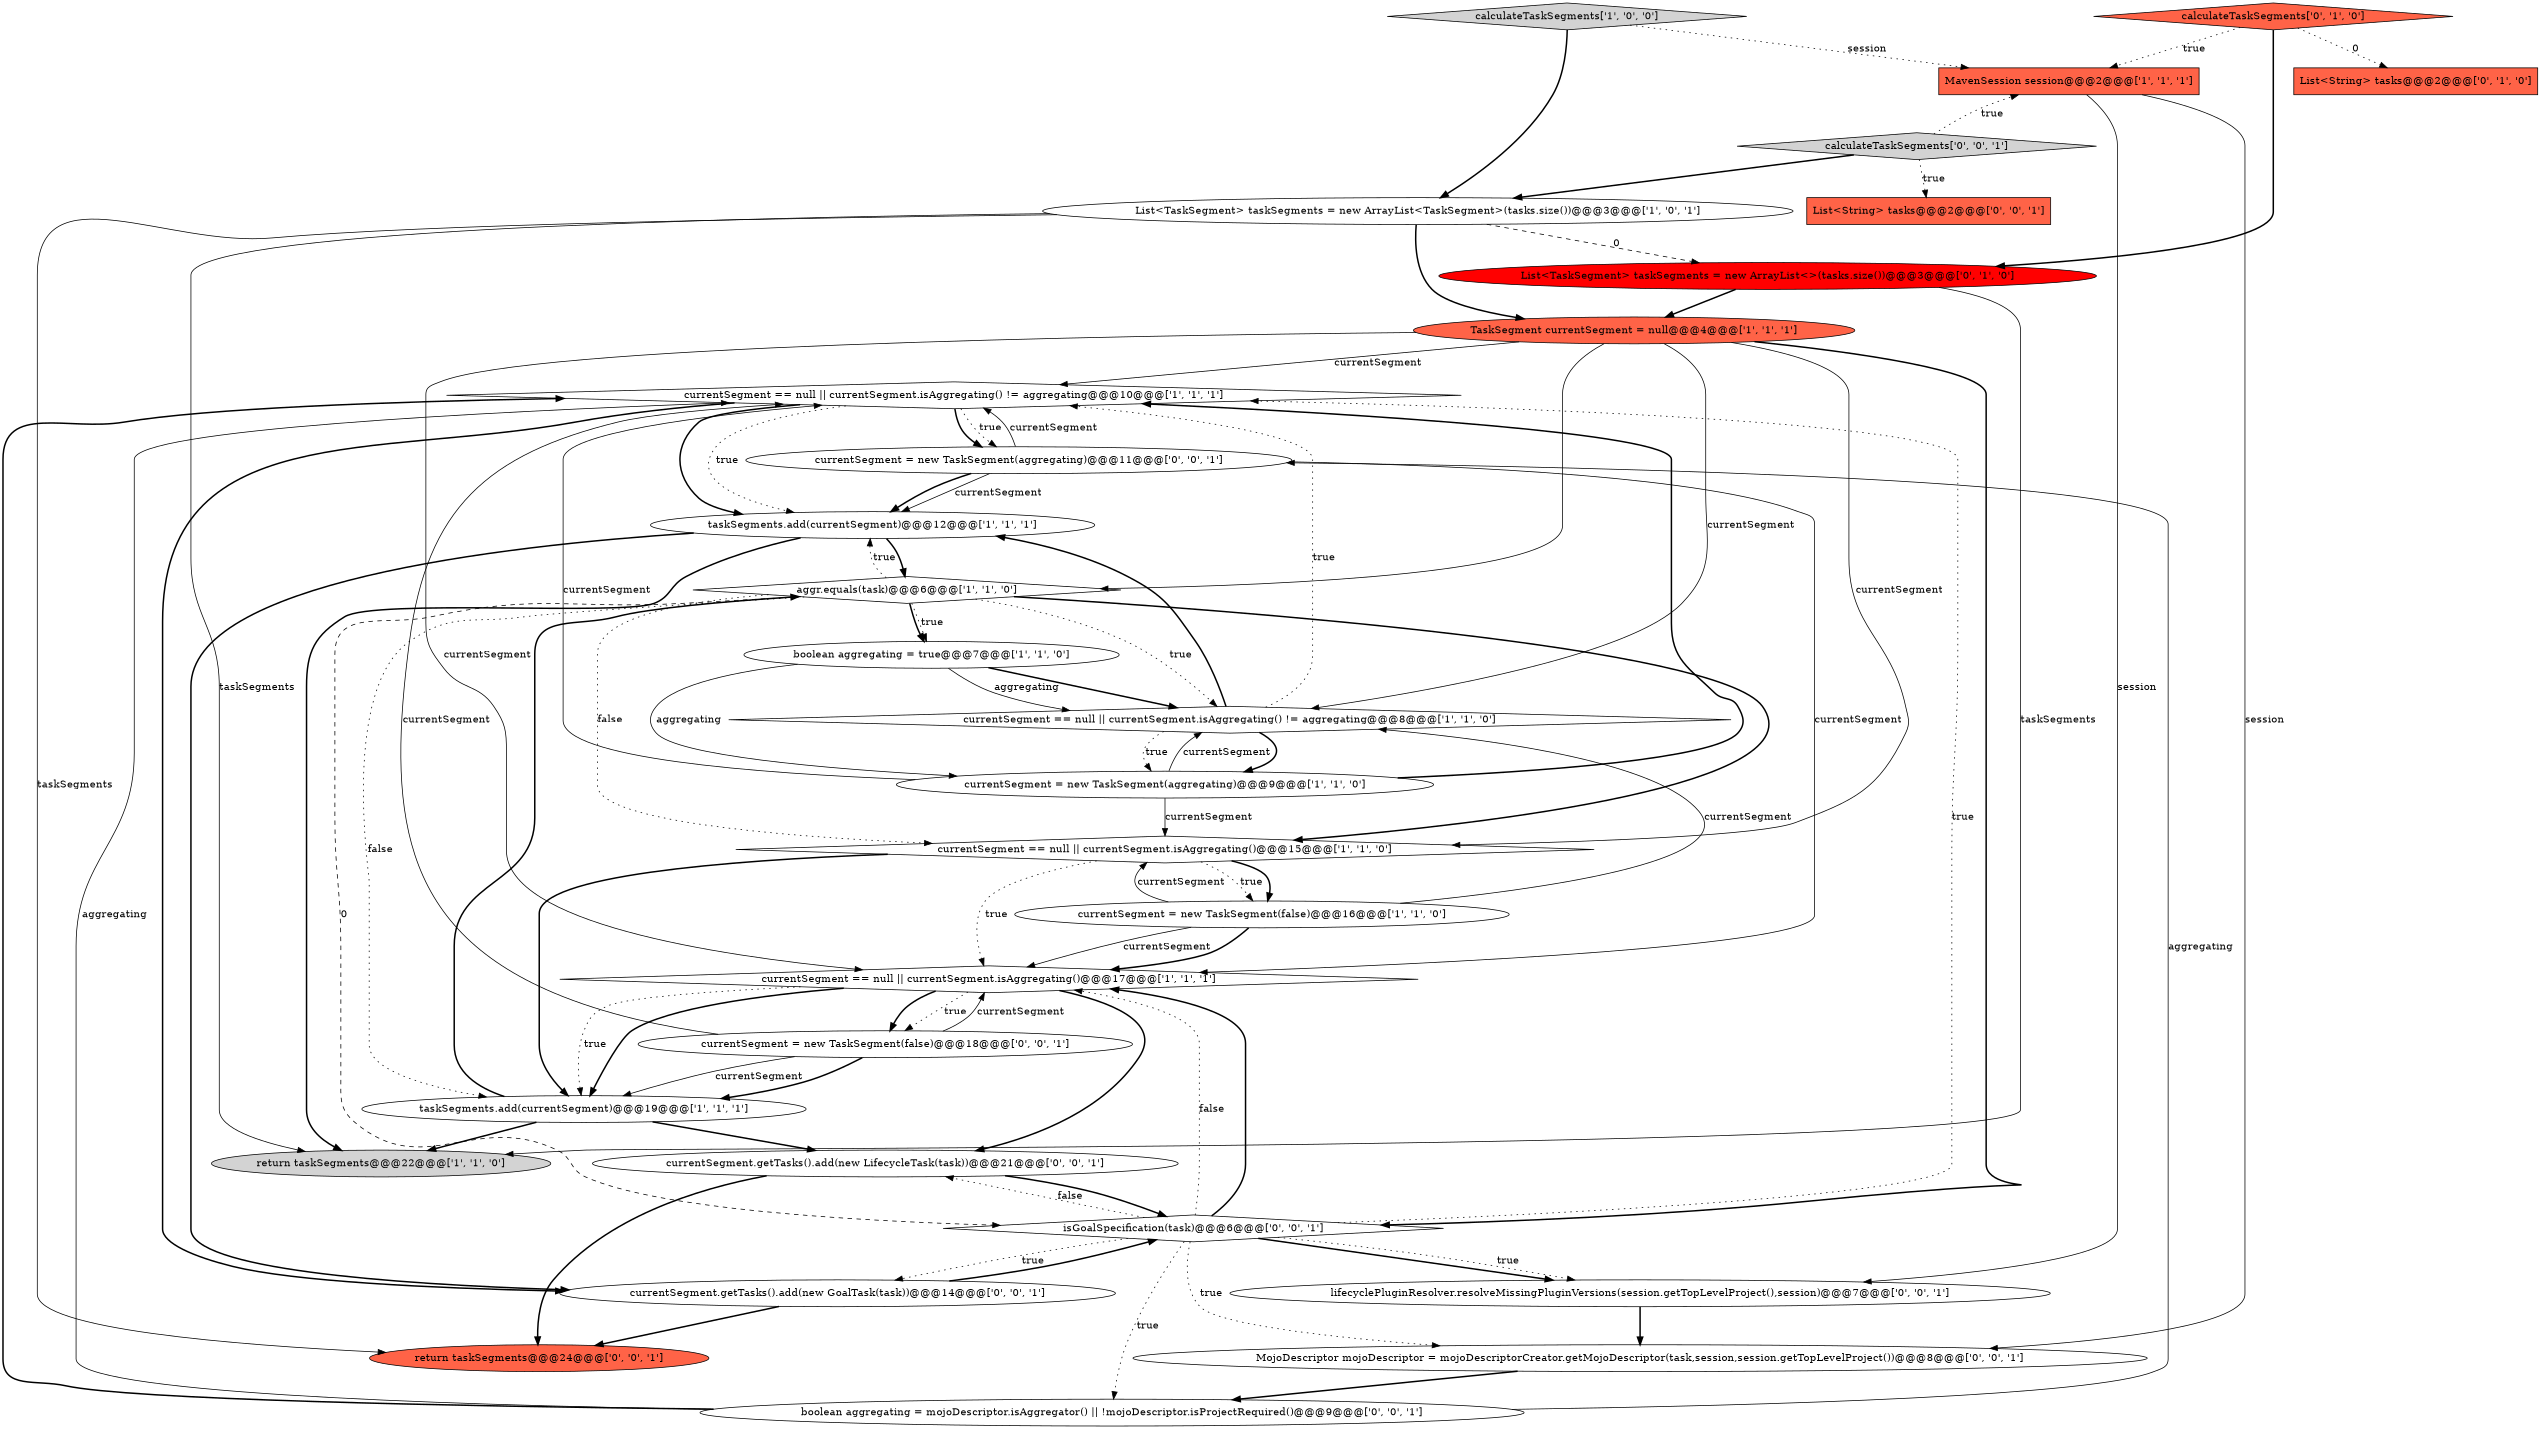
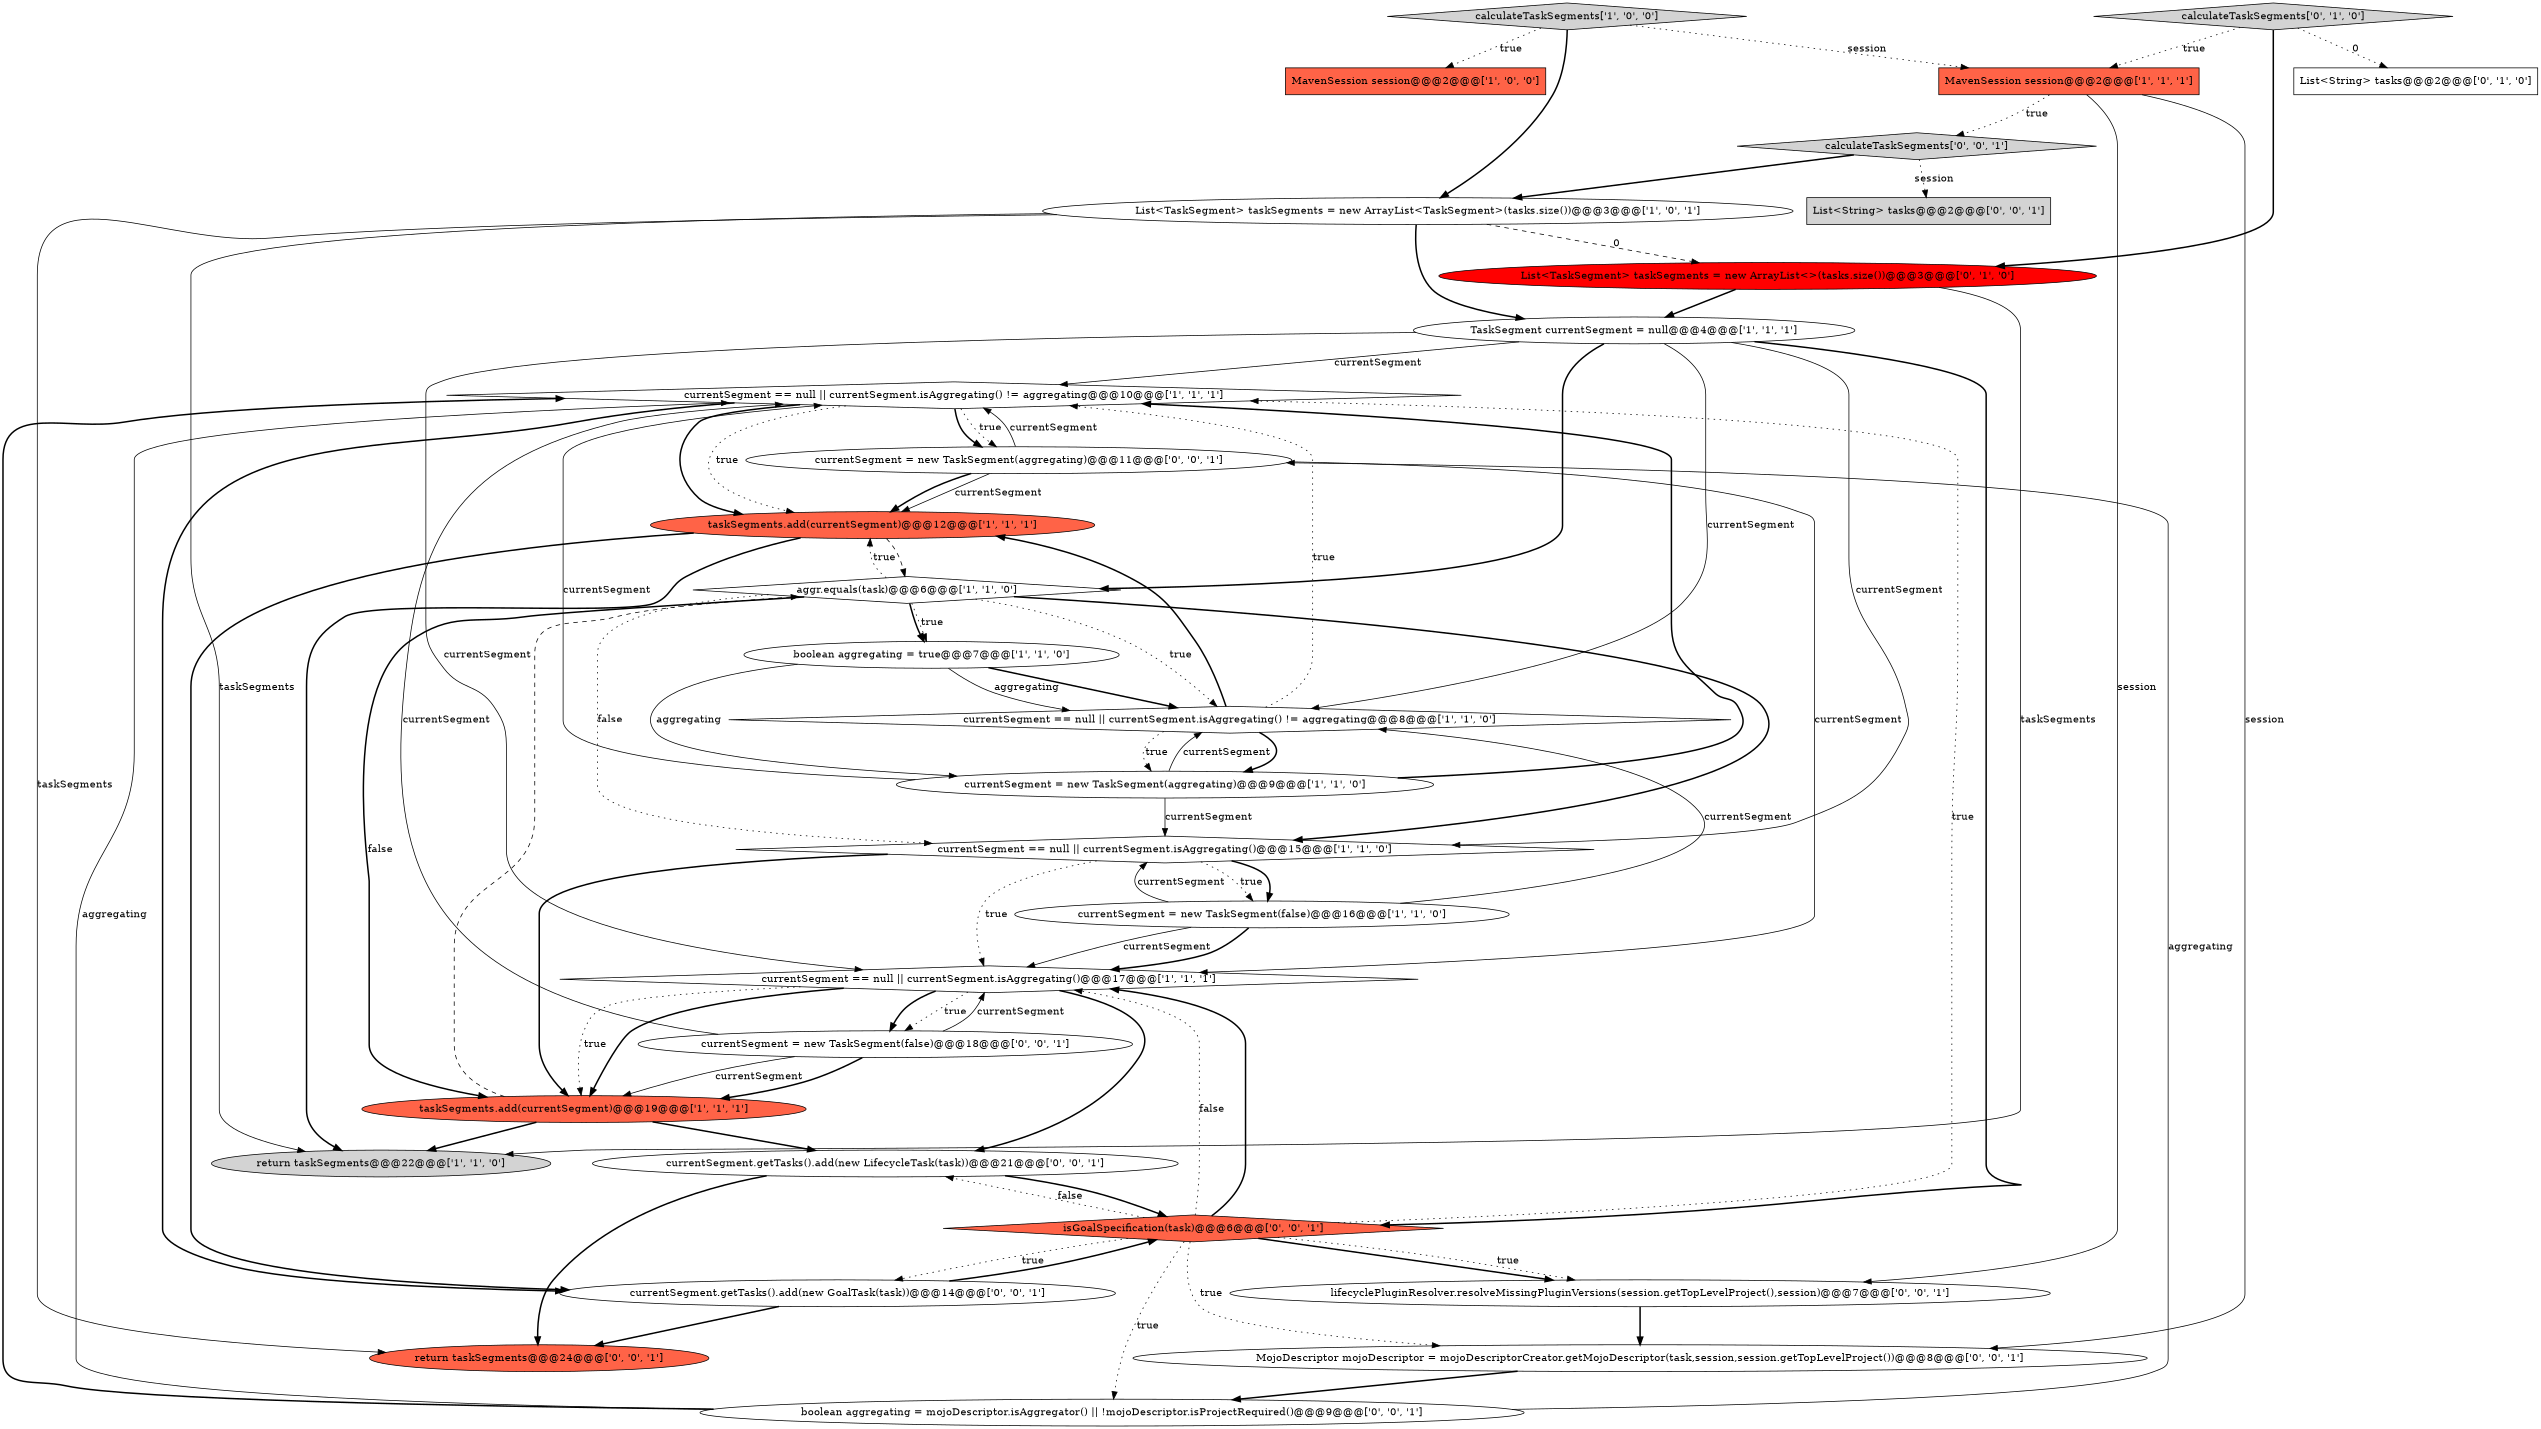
node "calculateTaskSegments['0', '1', '0']": fillcolor tomato -> lightgray
node "MavenSession session@@@2@@@['1', '0', '0']": added
node "List<String> tasks@@@2@@@['0', '1', '0']": fillcolor tomato -> white
edge "calculateTaskSegments['0', '0', '1']" -> "MavenSession session@@@2@@@['1', '1', '1']": reversed
edge "calculateTaskSegments['0', '0', '1']" -> "List<String> tasks@@@2@@@['0', '0', '1']": label "true" -> "session"
node "List<String> tasks@@@2@@@['0', '0', '1']": fillcolor tomato -> lightgray
node "TaskSegment currentSegment = null@@@4@@@['1', '1', '1']": fillcolor tomato -> white
node "taskSegments.add(currentSegment)@@@12@@@['1', '1', '1']": fillcolor white -> tomato
edge "taskSegments.add(currentSegment)@@@12@@@['1', '1', '1']" -> "aggr.equals(task)@@@6@@@['1', '1', '0']": style bold -> dashed
edge "TaskSegment currentSegment = null@@@4@@@['1', '1', '1']" -> "aggr.equals(task)@@@6@@@['1', '1', '0']": style solid -> bold
edge "aggr.equals(task)@@@6@@@['1', '1', '0']" -> "taskSegments.add(currentSegment)@@@19@@@['1', '1', '1']": style dotted -> bold
edge "taskSegments.add(currentSegment)@@@19@@@['1', '1', '1']" -> "aggr.equals(task)@@@6@@@['1', '1', '0']": style bold -> dashed
edge "aggr.equals(task)@@@6@@@['1', '1', '0']" -> "isGoalSpecification(task)@@@6@@@['0', '0', '1']": removed, label "0"
node "taskSegments.add(currentSegment)@@@19@@@['1', '1', '1']": fillcolor white -> tomato
node "isGoalSpecification(task)@@@6@@@['0', '0', '1']": fillcolor white -> tomato
